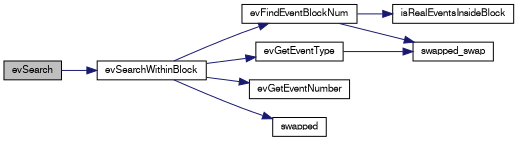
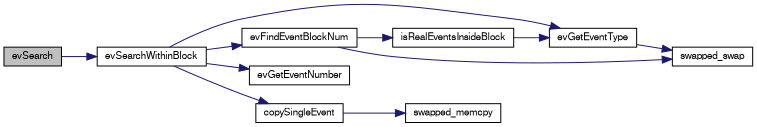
edge "isRealEventsInsideBlock" -> "evGetEventType": added
node "swapped_memcpy": added
node "swapped": label "swapped" -> "copySingleEvent"
